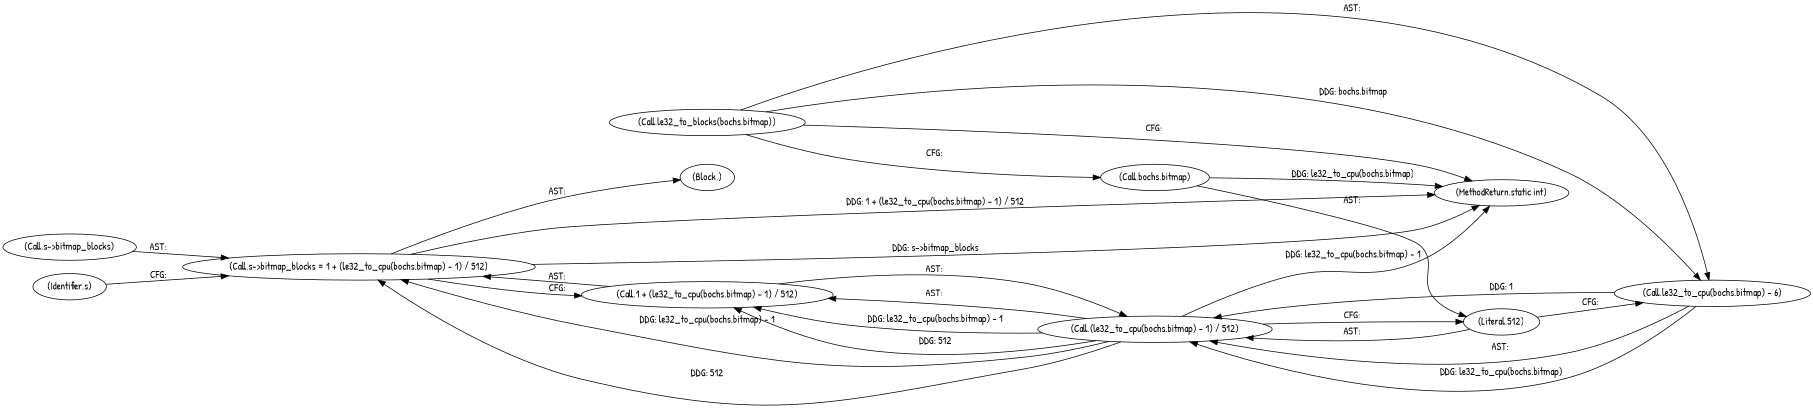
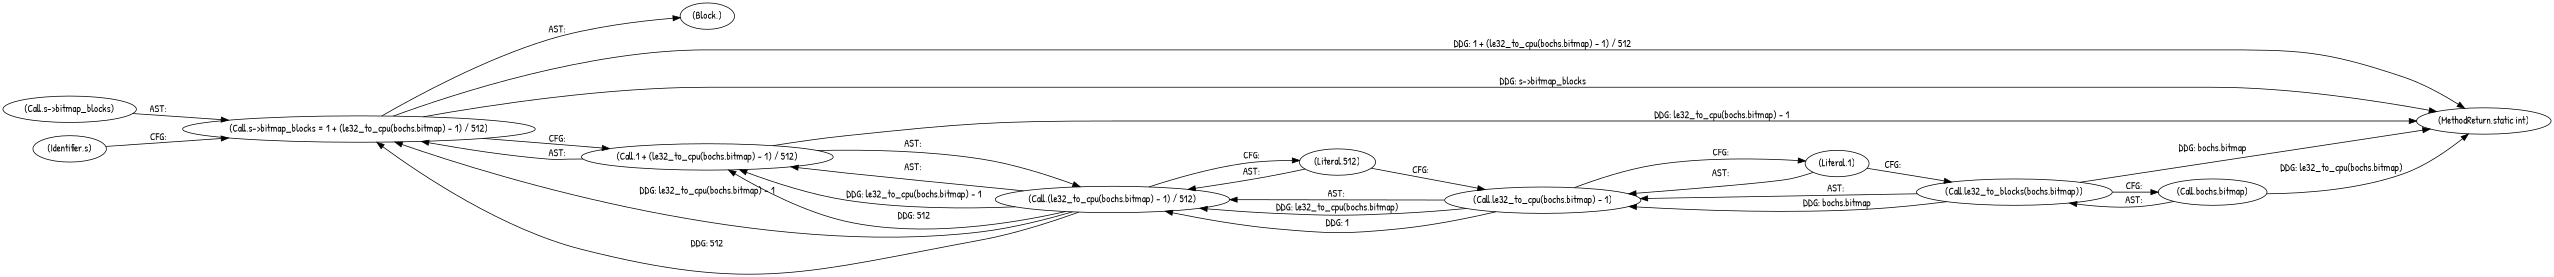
edge "(Call,le32_to_blocks(bochs.bitmap))" -> "(MethodReturn,static int)": label "CFG: " -> "DDG: bochs.bitmap"
node "(Literal,1)": added
edge "(Call,bochs.bitmap)" -> "(Literal,512)": now "(Call,bochs.bitmap)" -> "(Call,le32_to_blocks(bochs.bitmap))"
edge "(Call,(le32_to_cpu(bochs.bitmap) - 1) / 512)" -> "(MethodReturn,static int)": now "(Call,1 + (le32_to_cpu(bochs.bitmap) - 1) / 512)" -> "(MethodReturn,static int)"
node "(Call,le32_to_cpu(bochs.bitmap) - 6)": label "(Call,le32_to_cpu(bochs.bitmap) - 6)" -> "(Call,le32_to_cpu(bochs.bitmap) - 1)"
